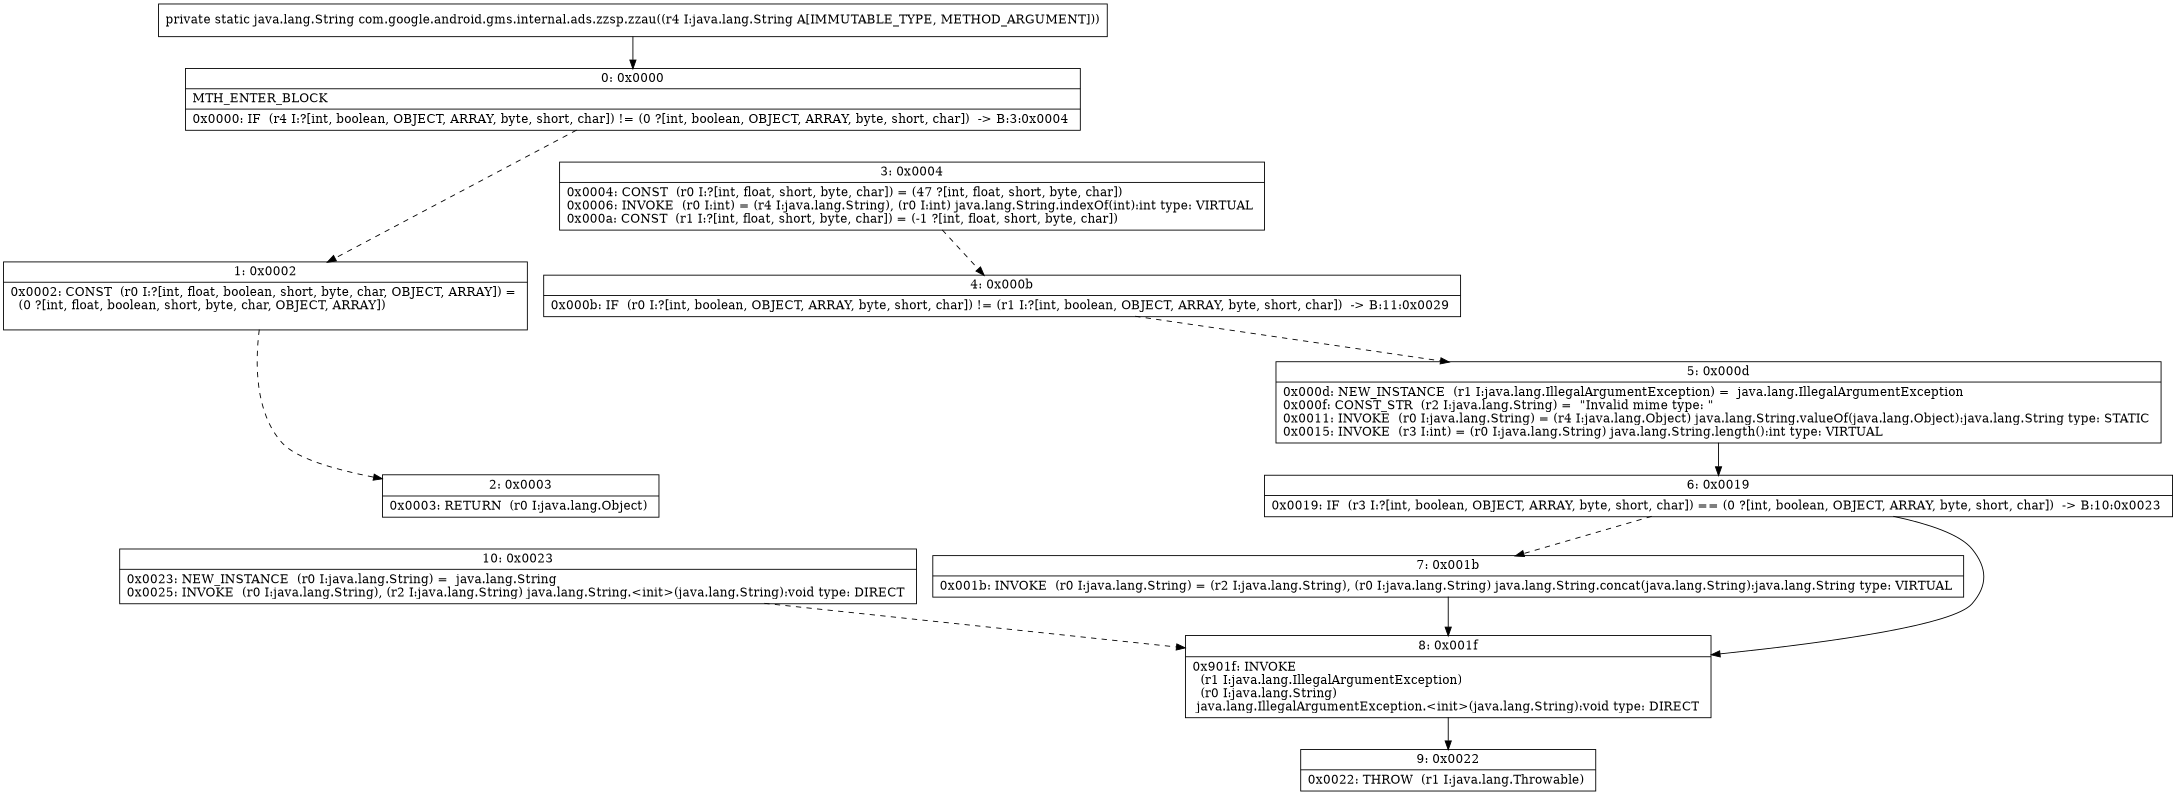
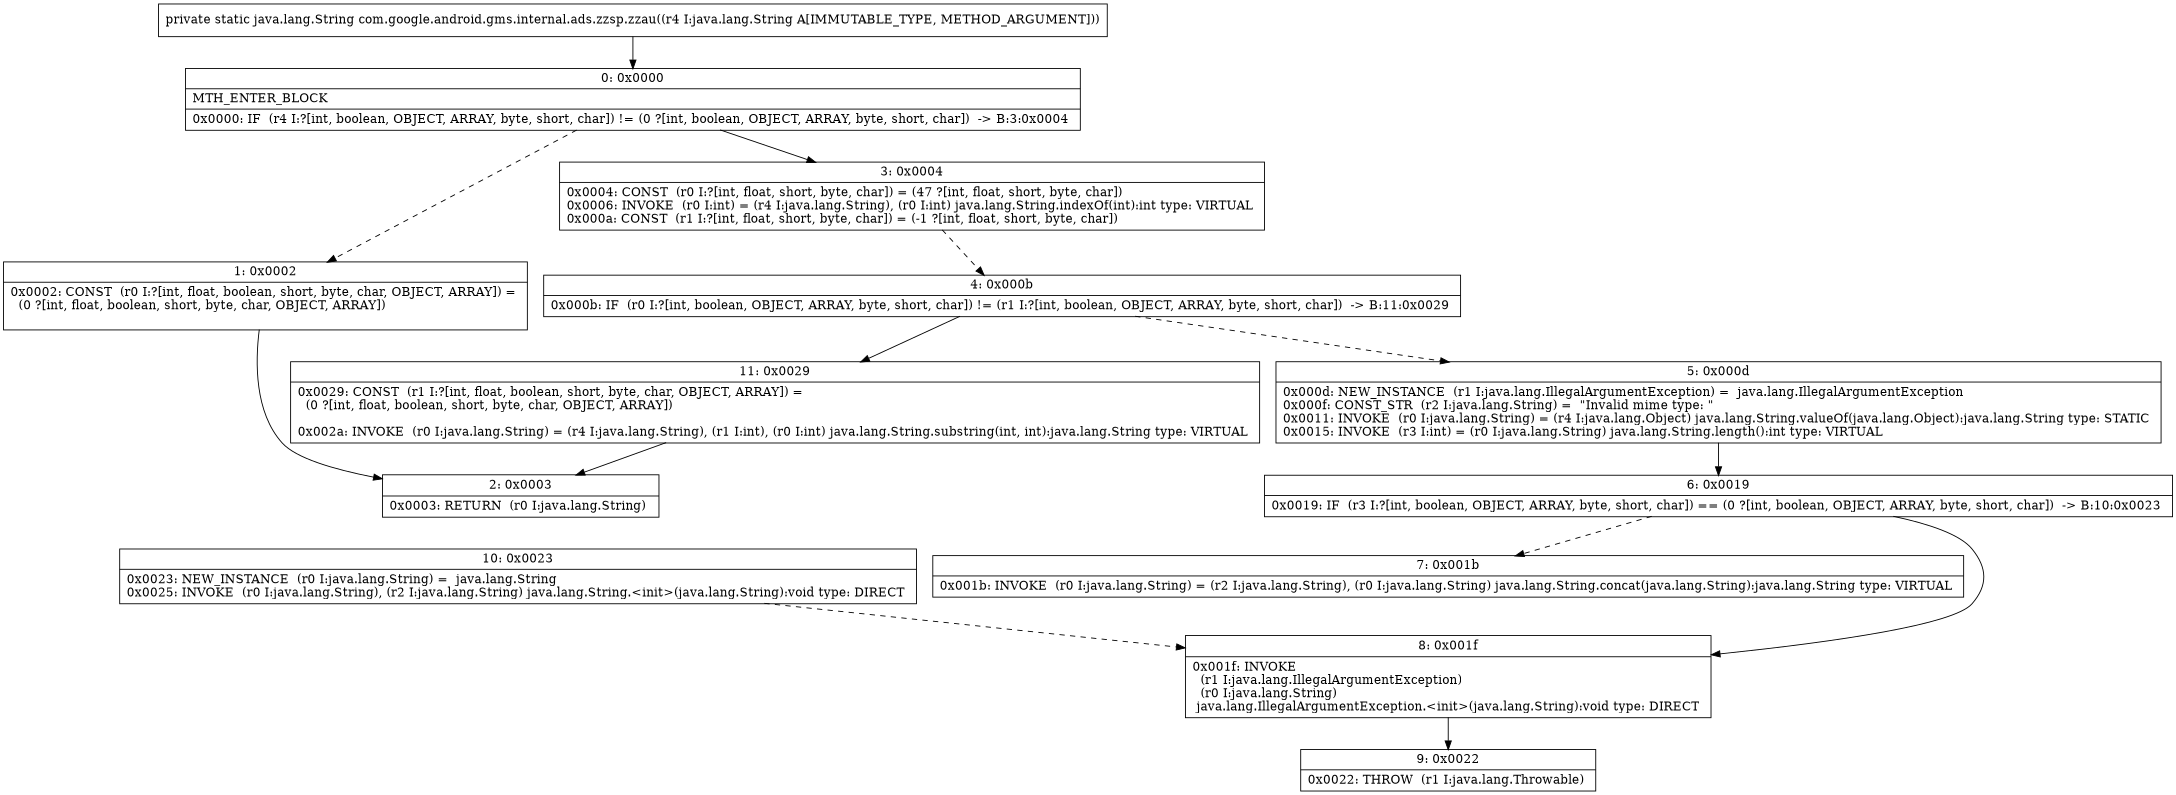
edge "0: 0x0000" -> "3: 0x0004": added
node "11: 0x0029": added
edge "1: 0x0002" -> "2: 0x0003": style dashed -> solid
node "2: 0x0003": text "0x0003: RETURN  (r0 I:java.lang.Object)" -> "0x0003: RETURN  (r0 I:java.lang.String)"
edge "7: 0x001b" -> "8: 0x001f": removed
node "8: 0x001f": text "0x901f: INVOKE" -> "0x001f: INVOKE"
